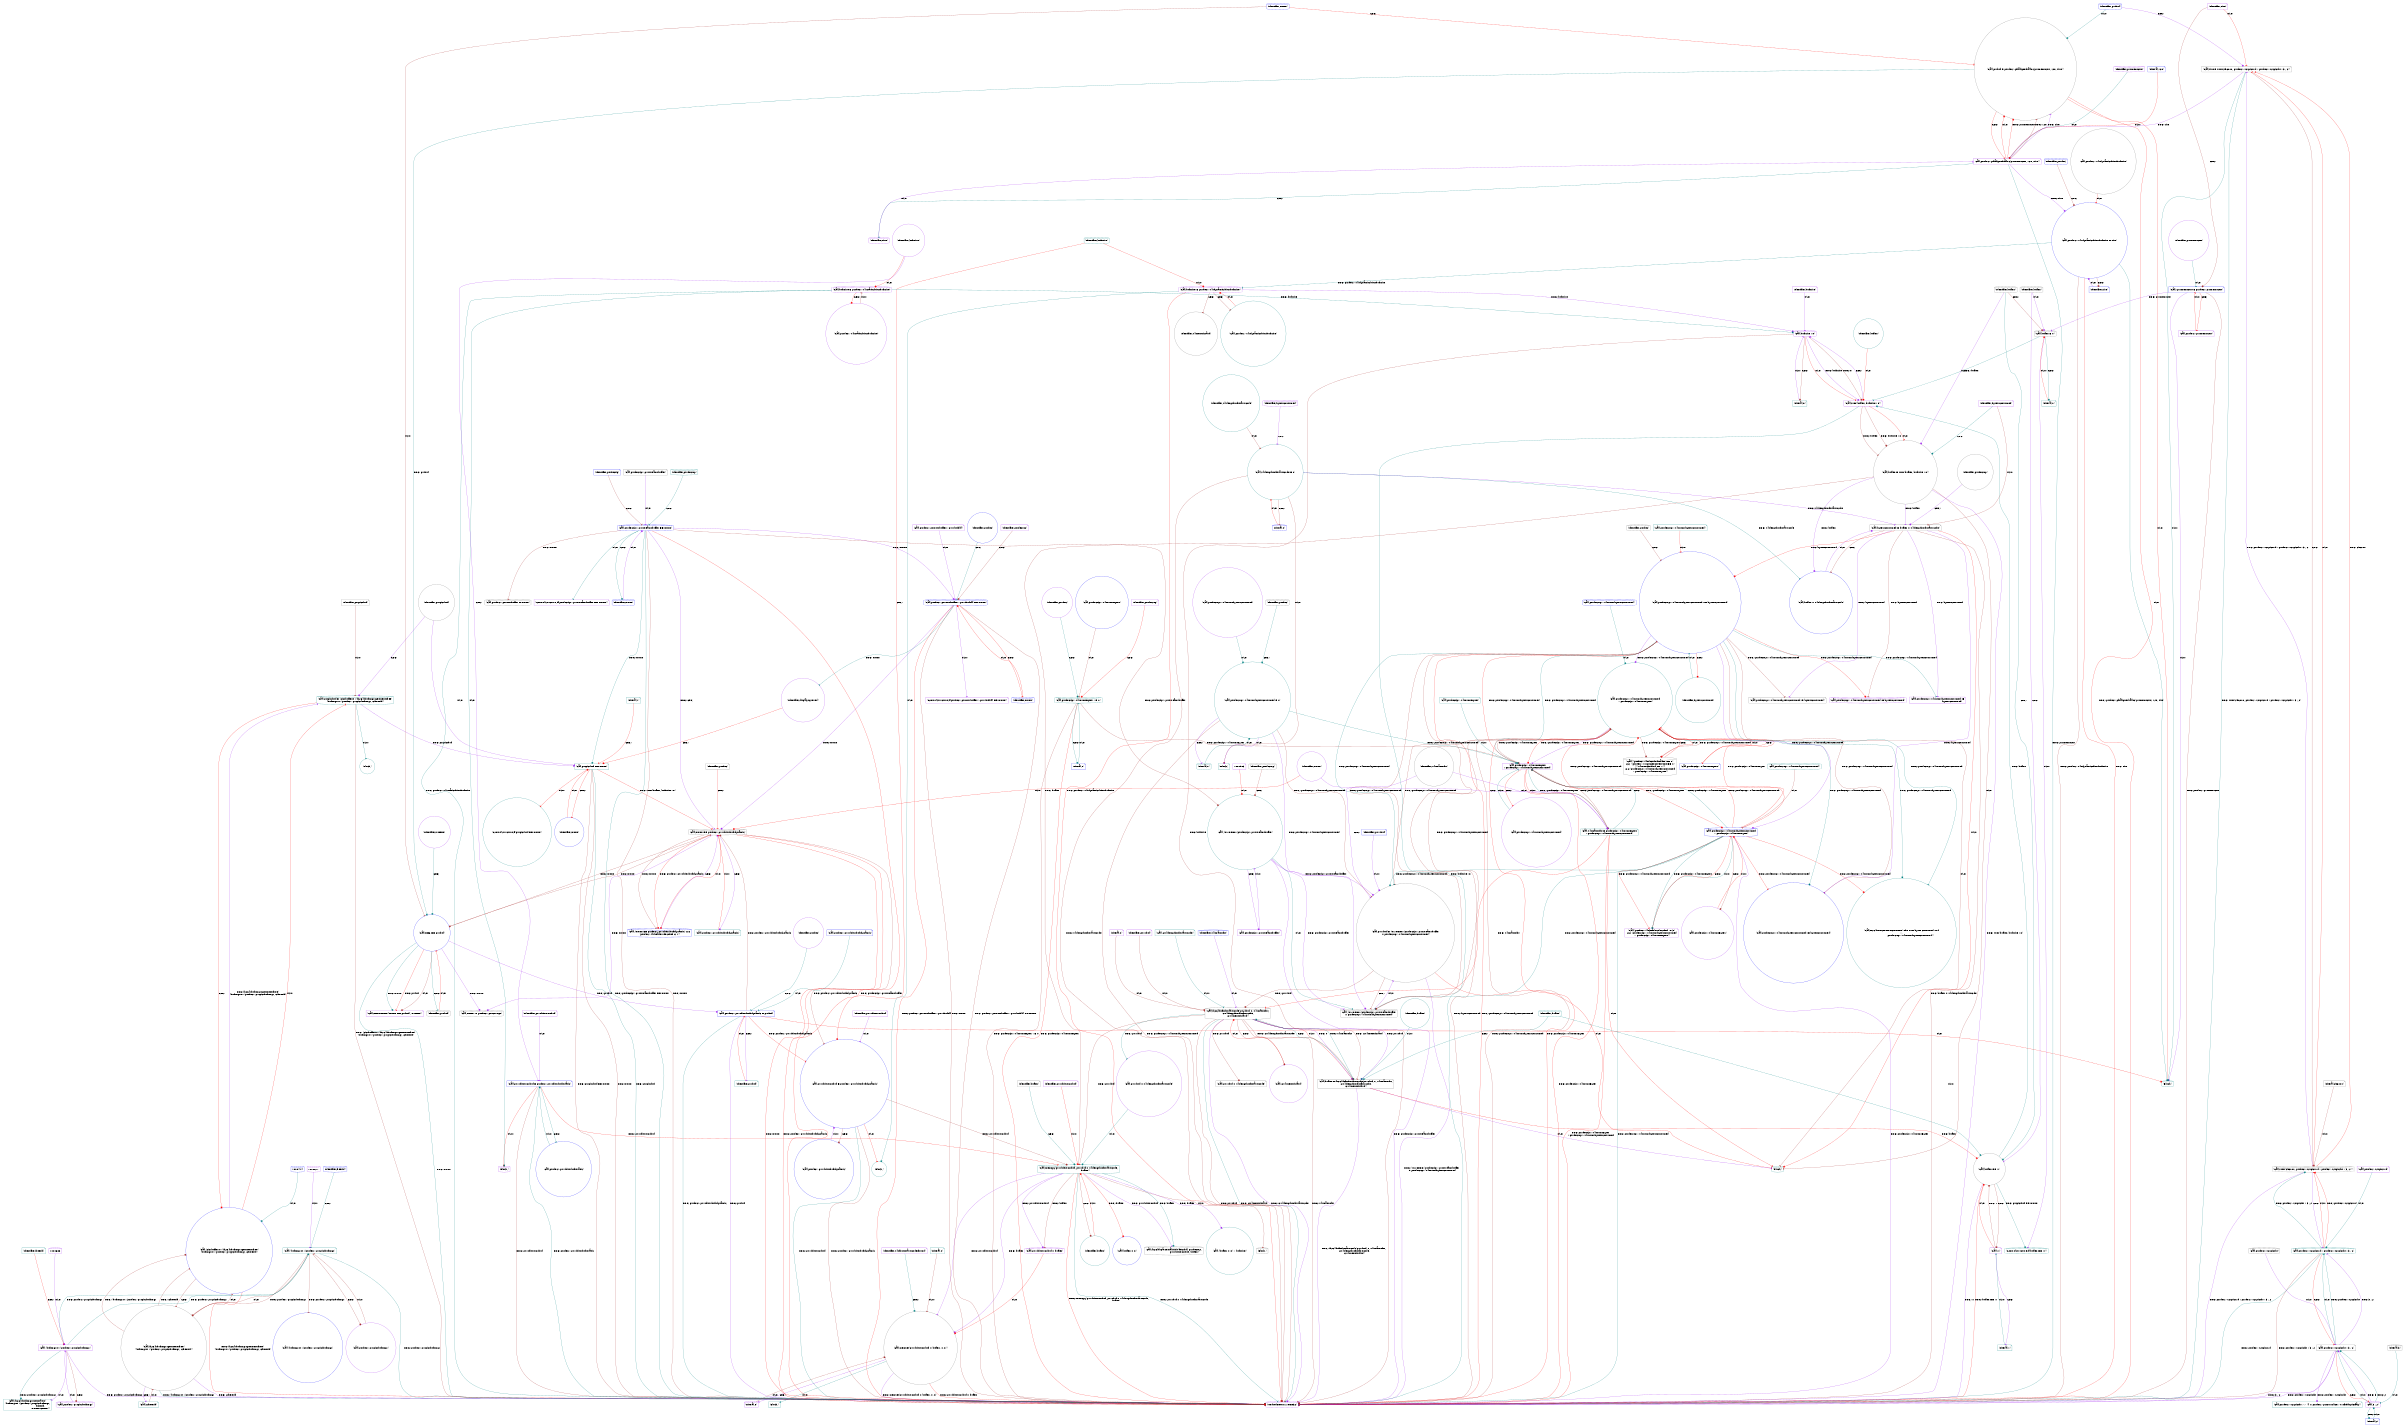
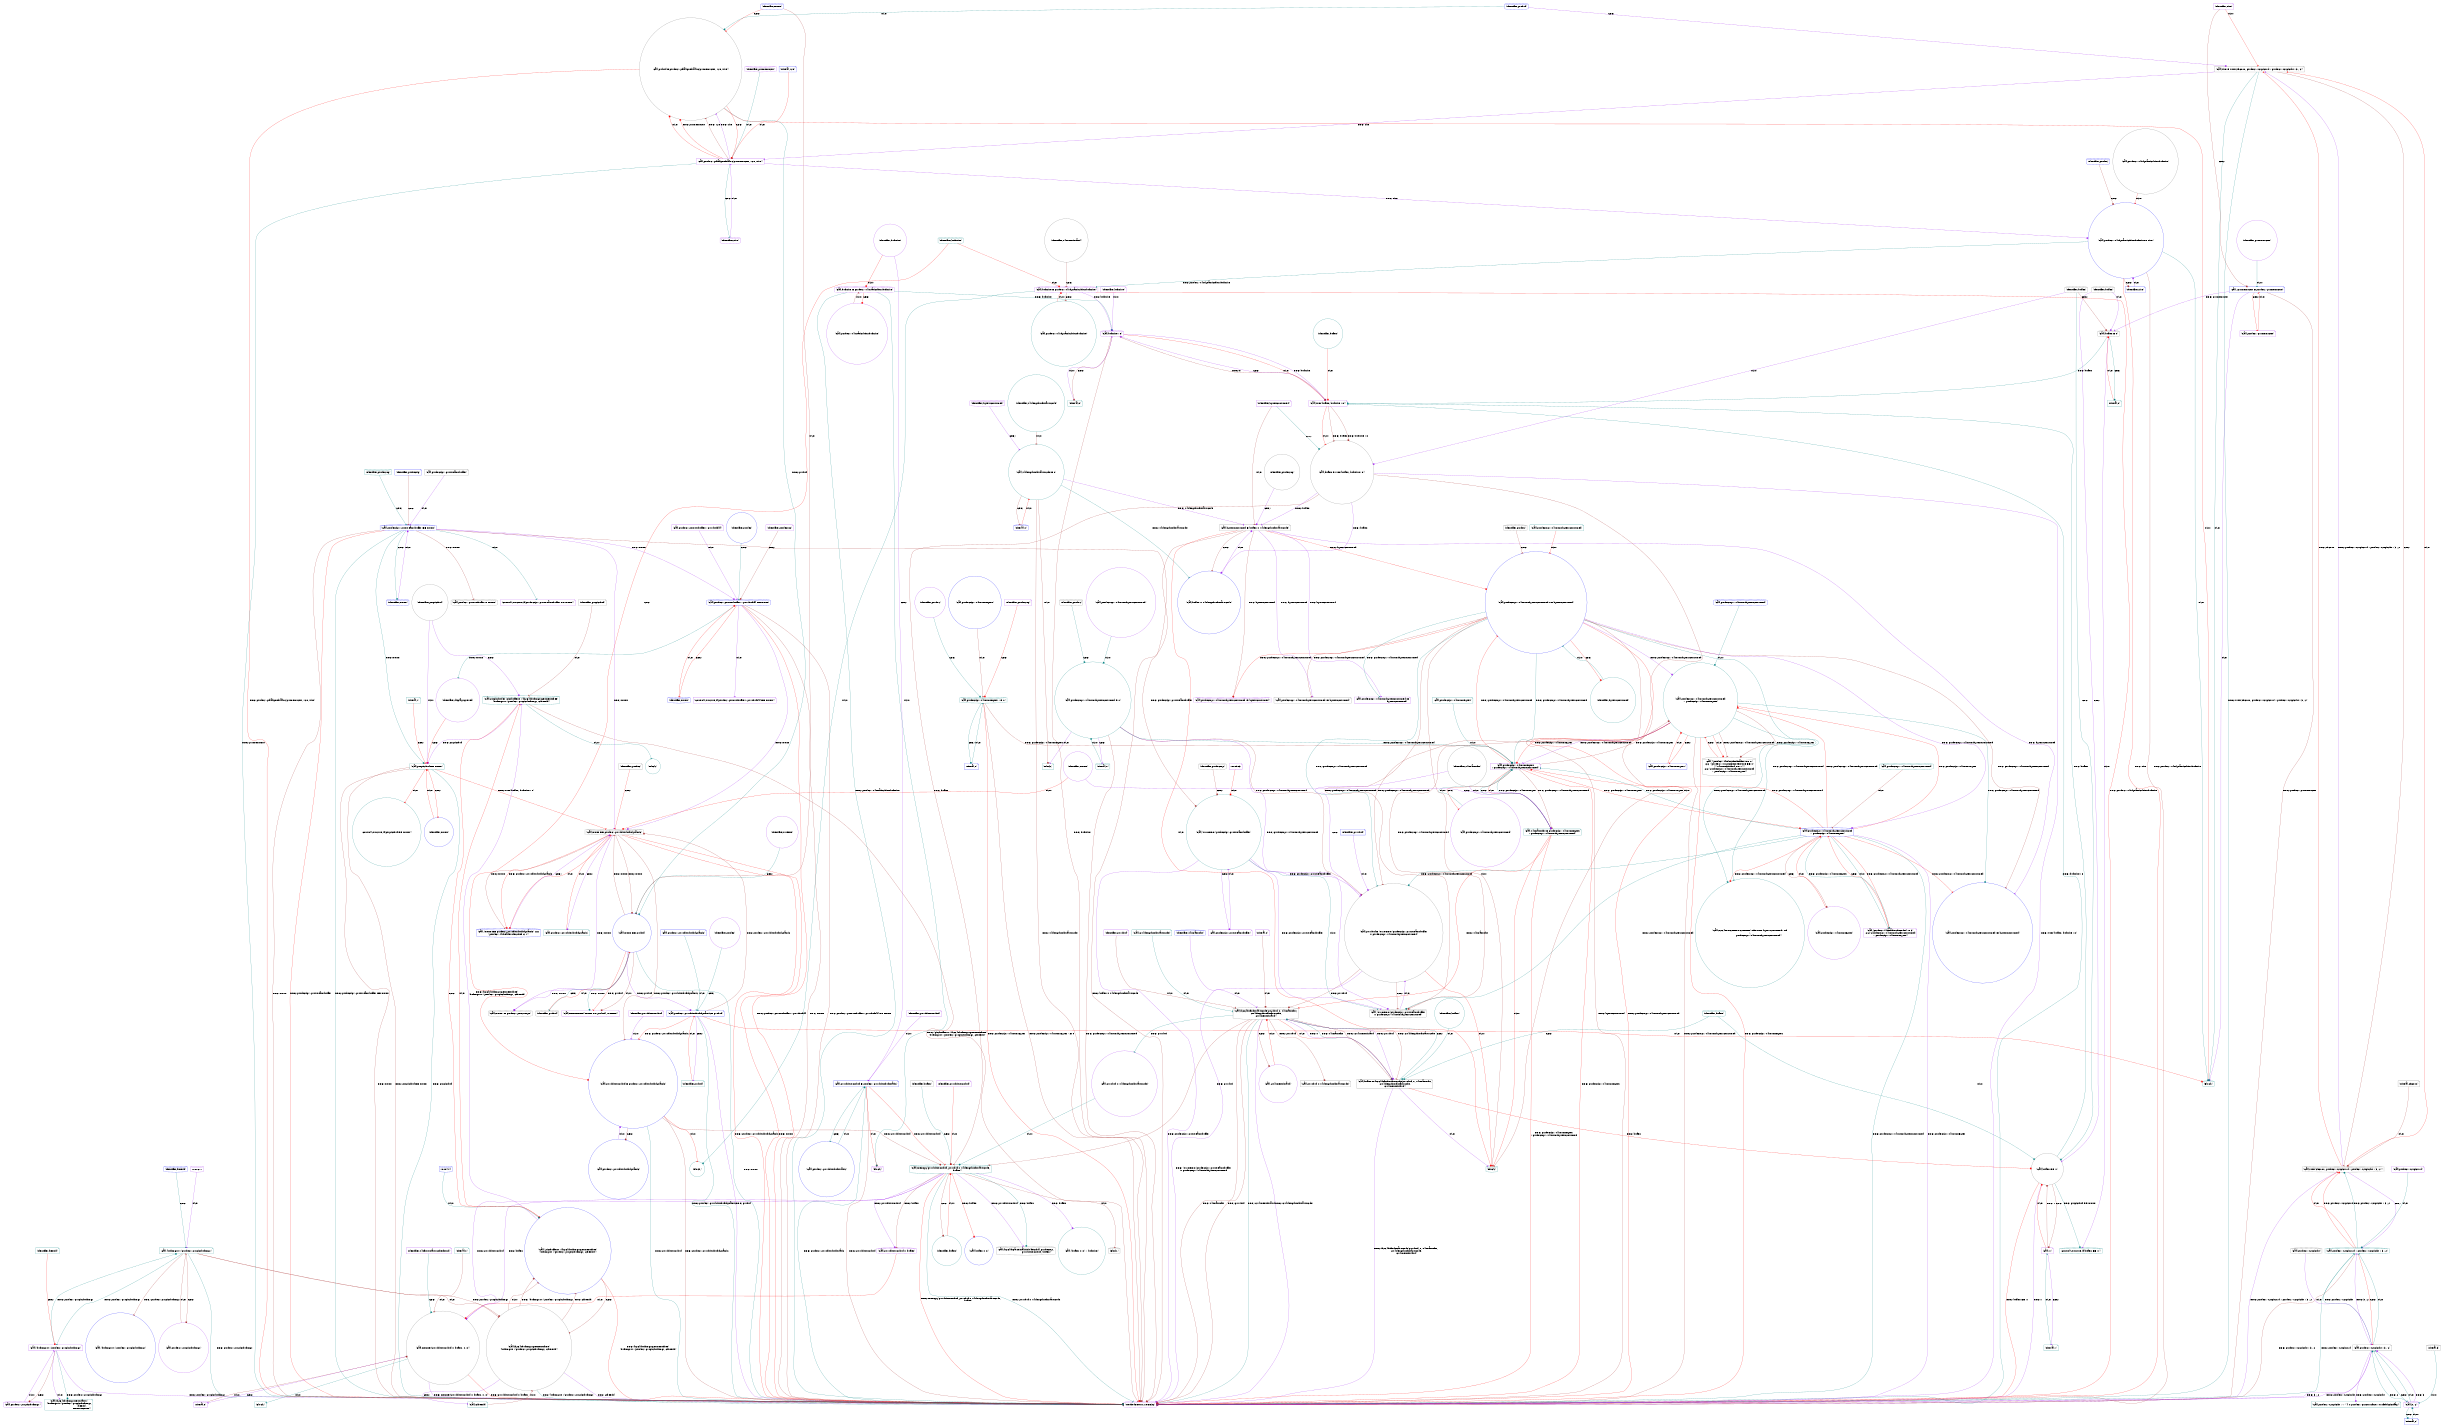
edge "(Call,buf_size = ps_dec->u4_dynamic_bits_buf_size)" -> "(Identifier,u4_next_is_aud)": reversed
edge "(Call,ps_dec_ip->pv_stream_buffer == NULL)" -> "(Call,NULL == ps_dec->pu1_bits_buf_dynamic)": label "DDG: CFG" -> "DDG: NULL"
node "(Call,DEC == pv_buf)": label "(Call,DEC == pv_buf)" -> "(Call,NULL == pv_buf)"
node "1000688": removed
edge "(Call,ps_dec->u2_pic_ht * 3 / 2)" -> "(Call,3 / 2)": color red -> teal
